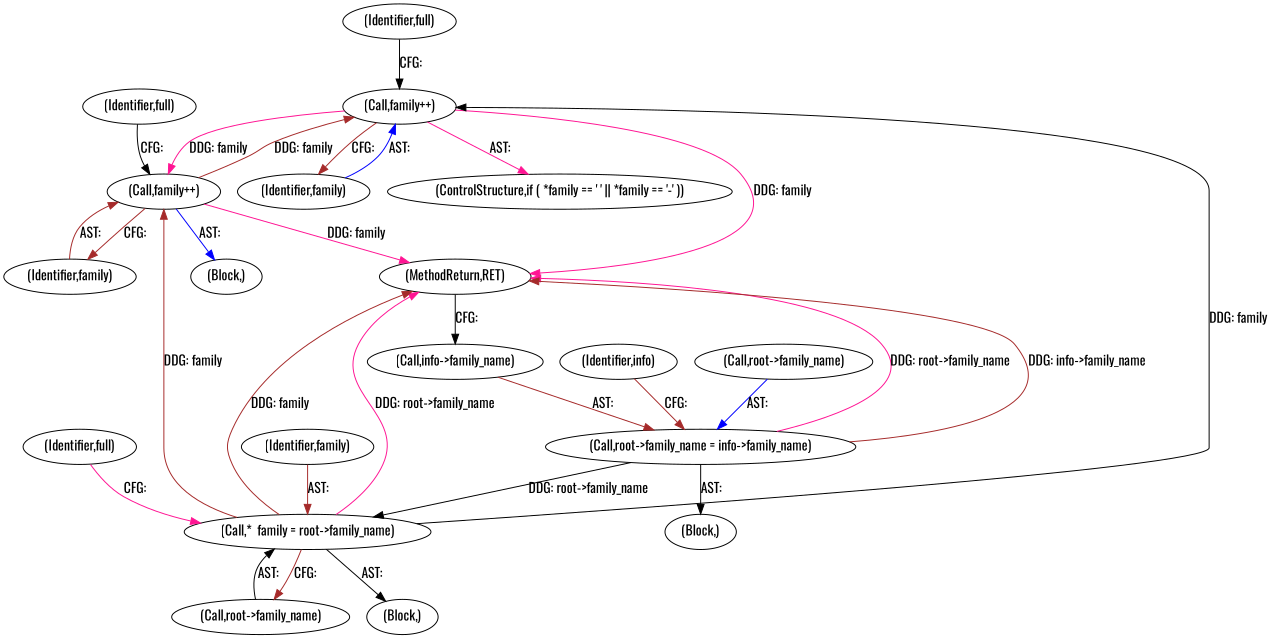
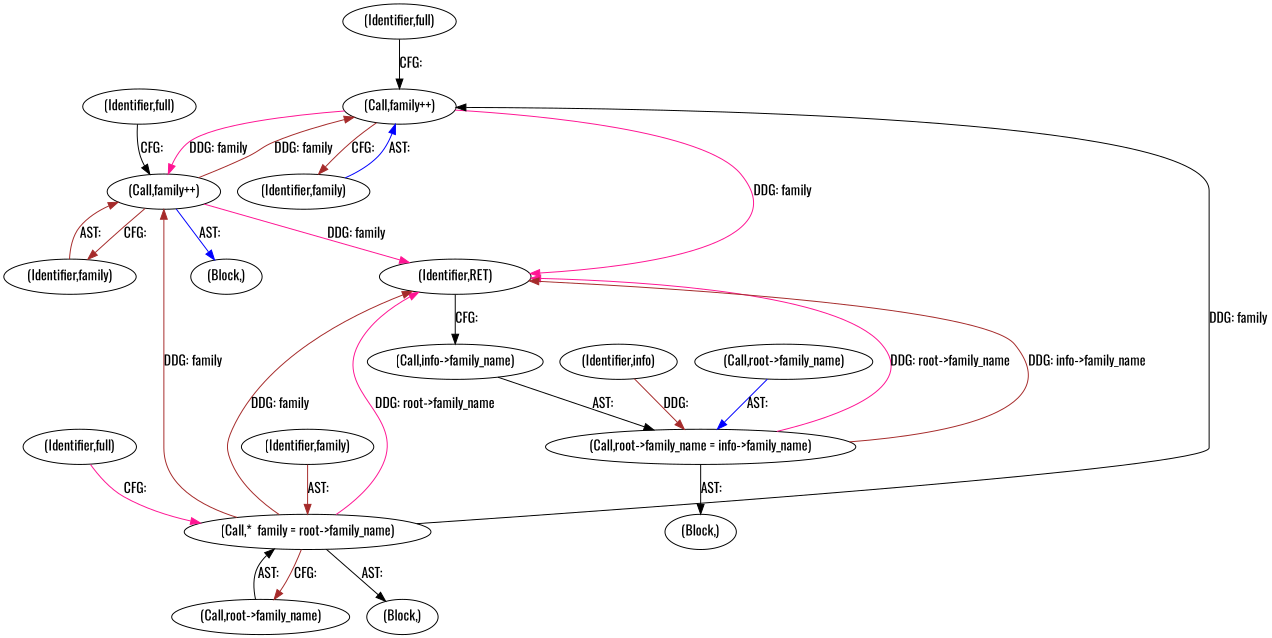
node "(ControlStructure,if ( *family == ' ' || *family == '-' ))": removed
node "(MethodReturn,RET)": label "(MethodReturn,RET)" -> "(Identifier,RET)"
edge "(Call,info->family_name)" -> "(Call,root->family_name = info->family_name)": color brown -> black
edge "(Identifier,info)" -> "(Call,root->family_name = info->family_name)": label "CFG: " -> "DDG: "
edge "(Call,root->family_name = info->family_name)" -> "(Call,*  family = root->family_name)": removed, label "DDG: root->family_name"
